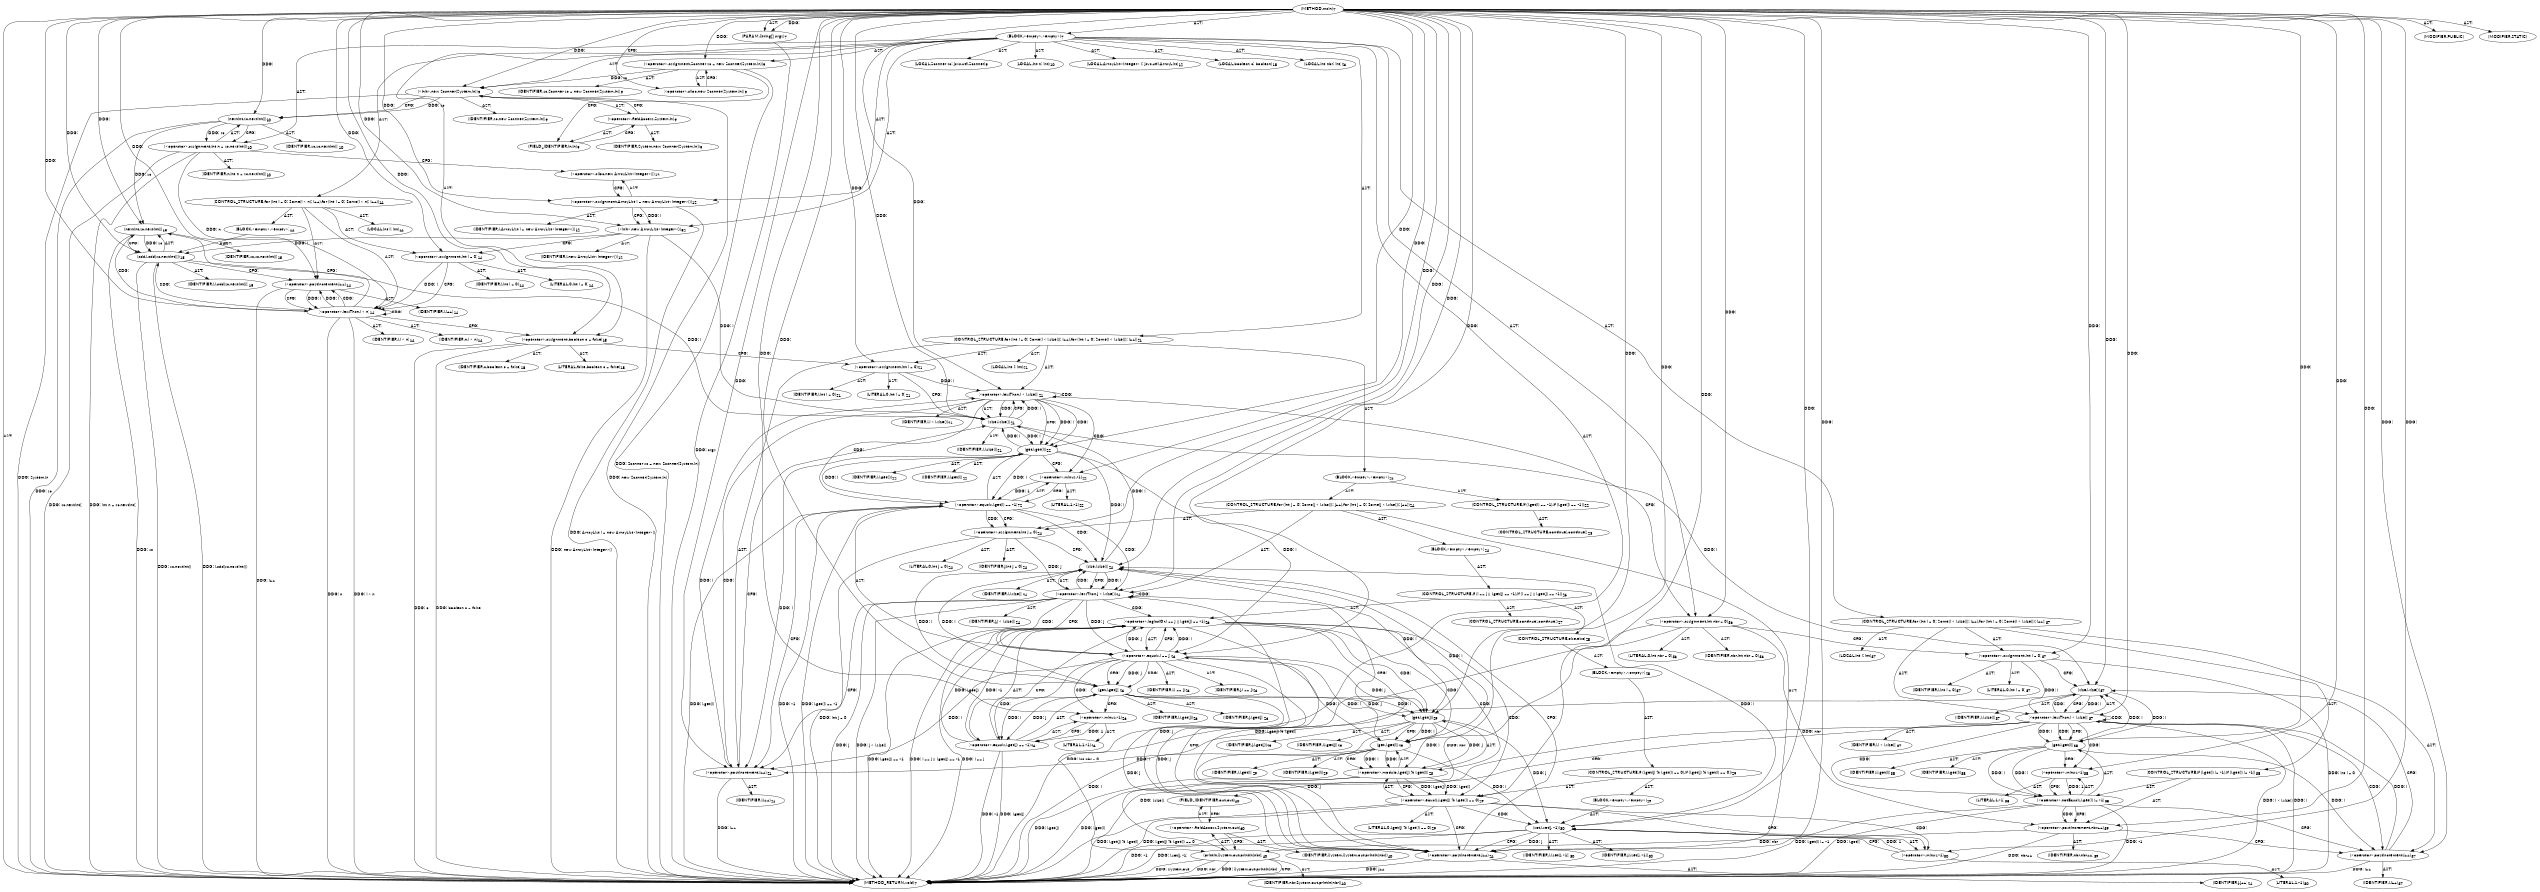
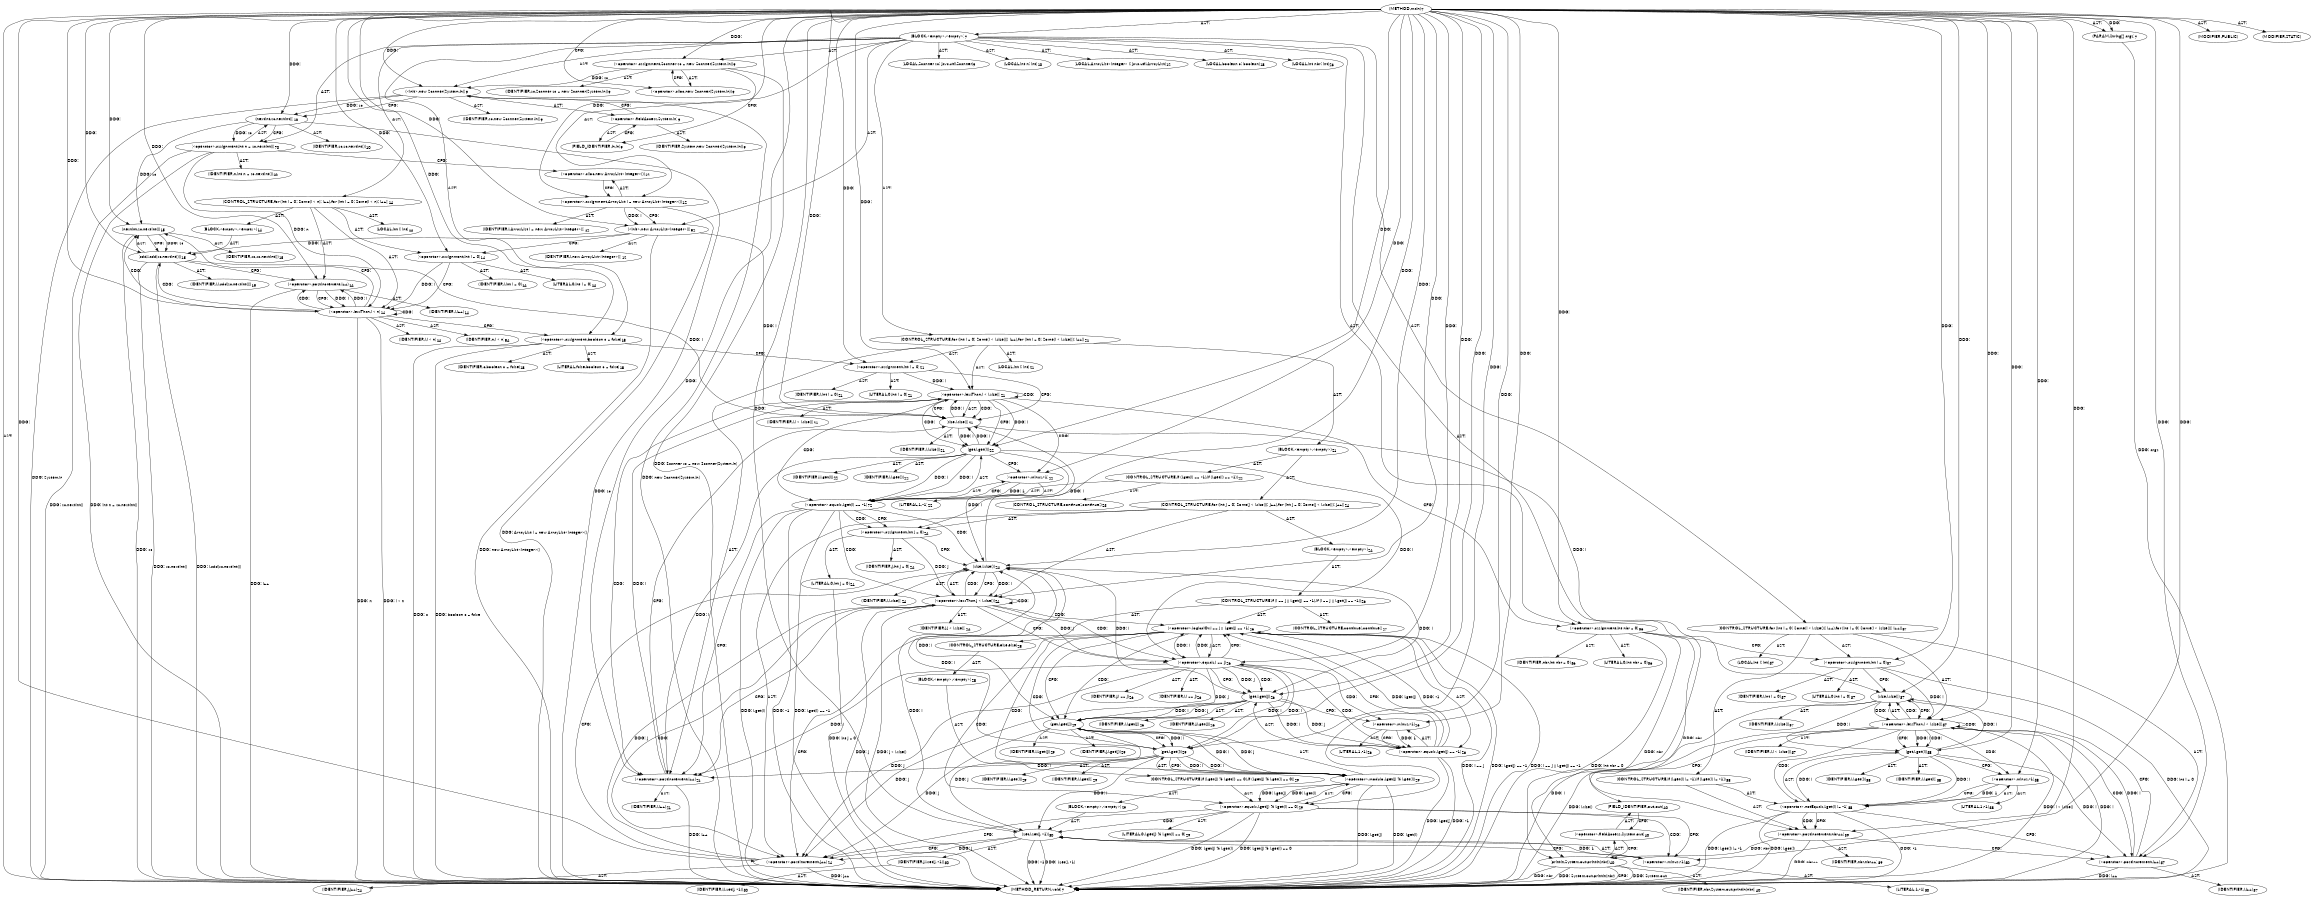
node "(<operator>.assignment,int n = sc.nextInt())": text "10" -> "70"
node "(IDENTIFIER,n,i < n)": text "14" -> "84"
edge "(<operator>.equals,i == j)" -> "(<operator>.equals,l.get(i) == -1)": now "(CONTROL_STRUCTURE,if (l.get(i) == -1),if (l.get(i) == -1))" -> "(<operator>.equals,l.get(i) == -1)"
edge "(<operator>.assignment,int j = 0)" -> "(METHOD_RETURN,void)": now "(LITERAL,0,int j = 0)" -> "(METHOD_RETURN,void)"
edge "(<operator>.lessThan,j < l.size())" -> "(<operator>.postIncrement,j++)": label "DDG: l.get(j) % l.get(i)" -> "CDG: "
node "(<operator>.modulo,l.get(j) % l.get(i))": text "23" -> "29"
node "(<operator>.fieldAccess,System.out)": text "60" -> "40"
edge "(set,l.set(j, -1))" -> "(IDENTIFIER,l,l.set(j, -1))": now "(IDENTIFIER,j,l.set(j, -1))" -> "(IDENTIFIER,l,l.set(j, -1))"
node "(IDENTIFIER,System,System.out.println(nbr))": removed
